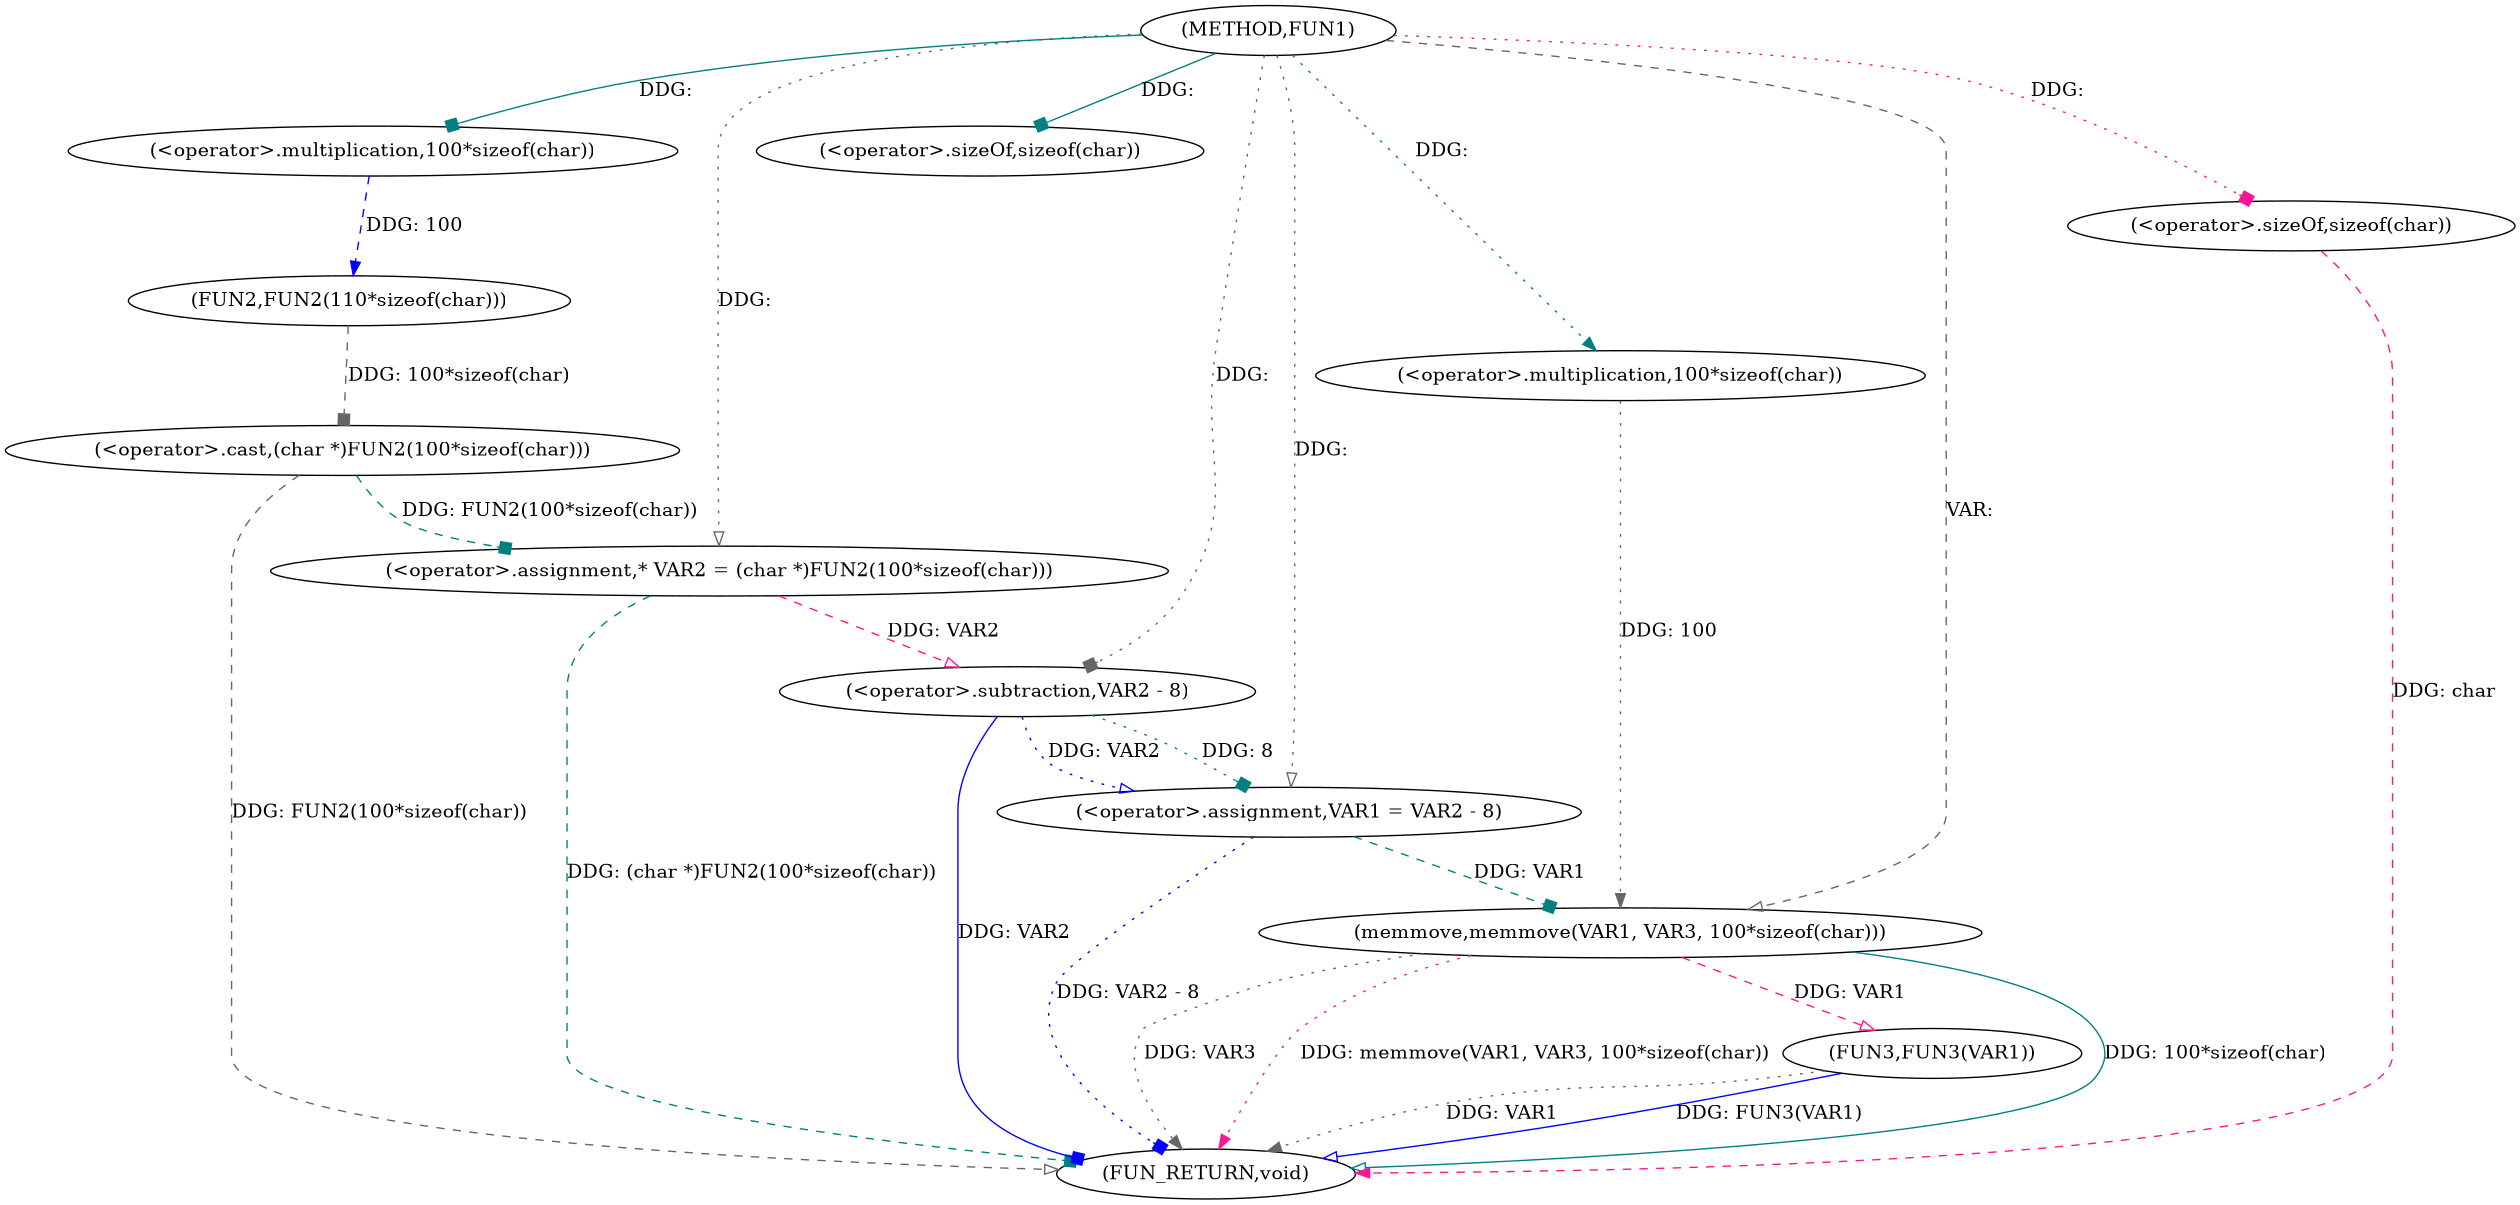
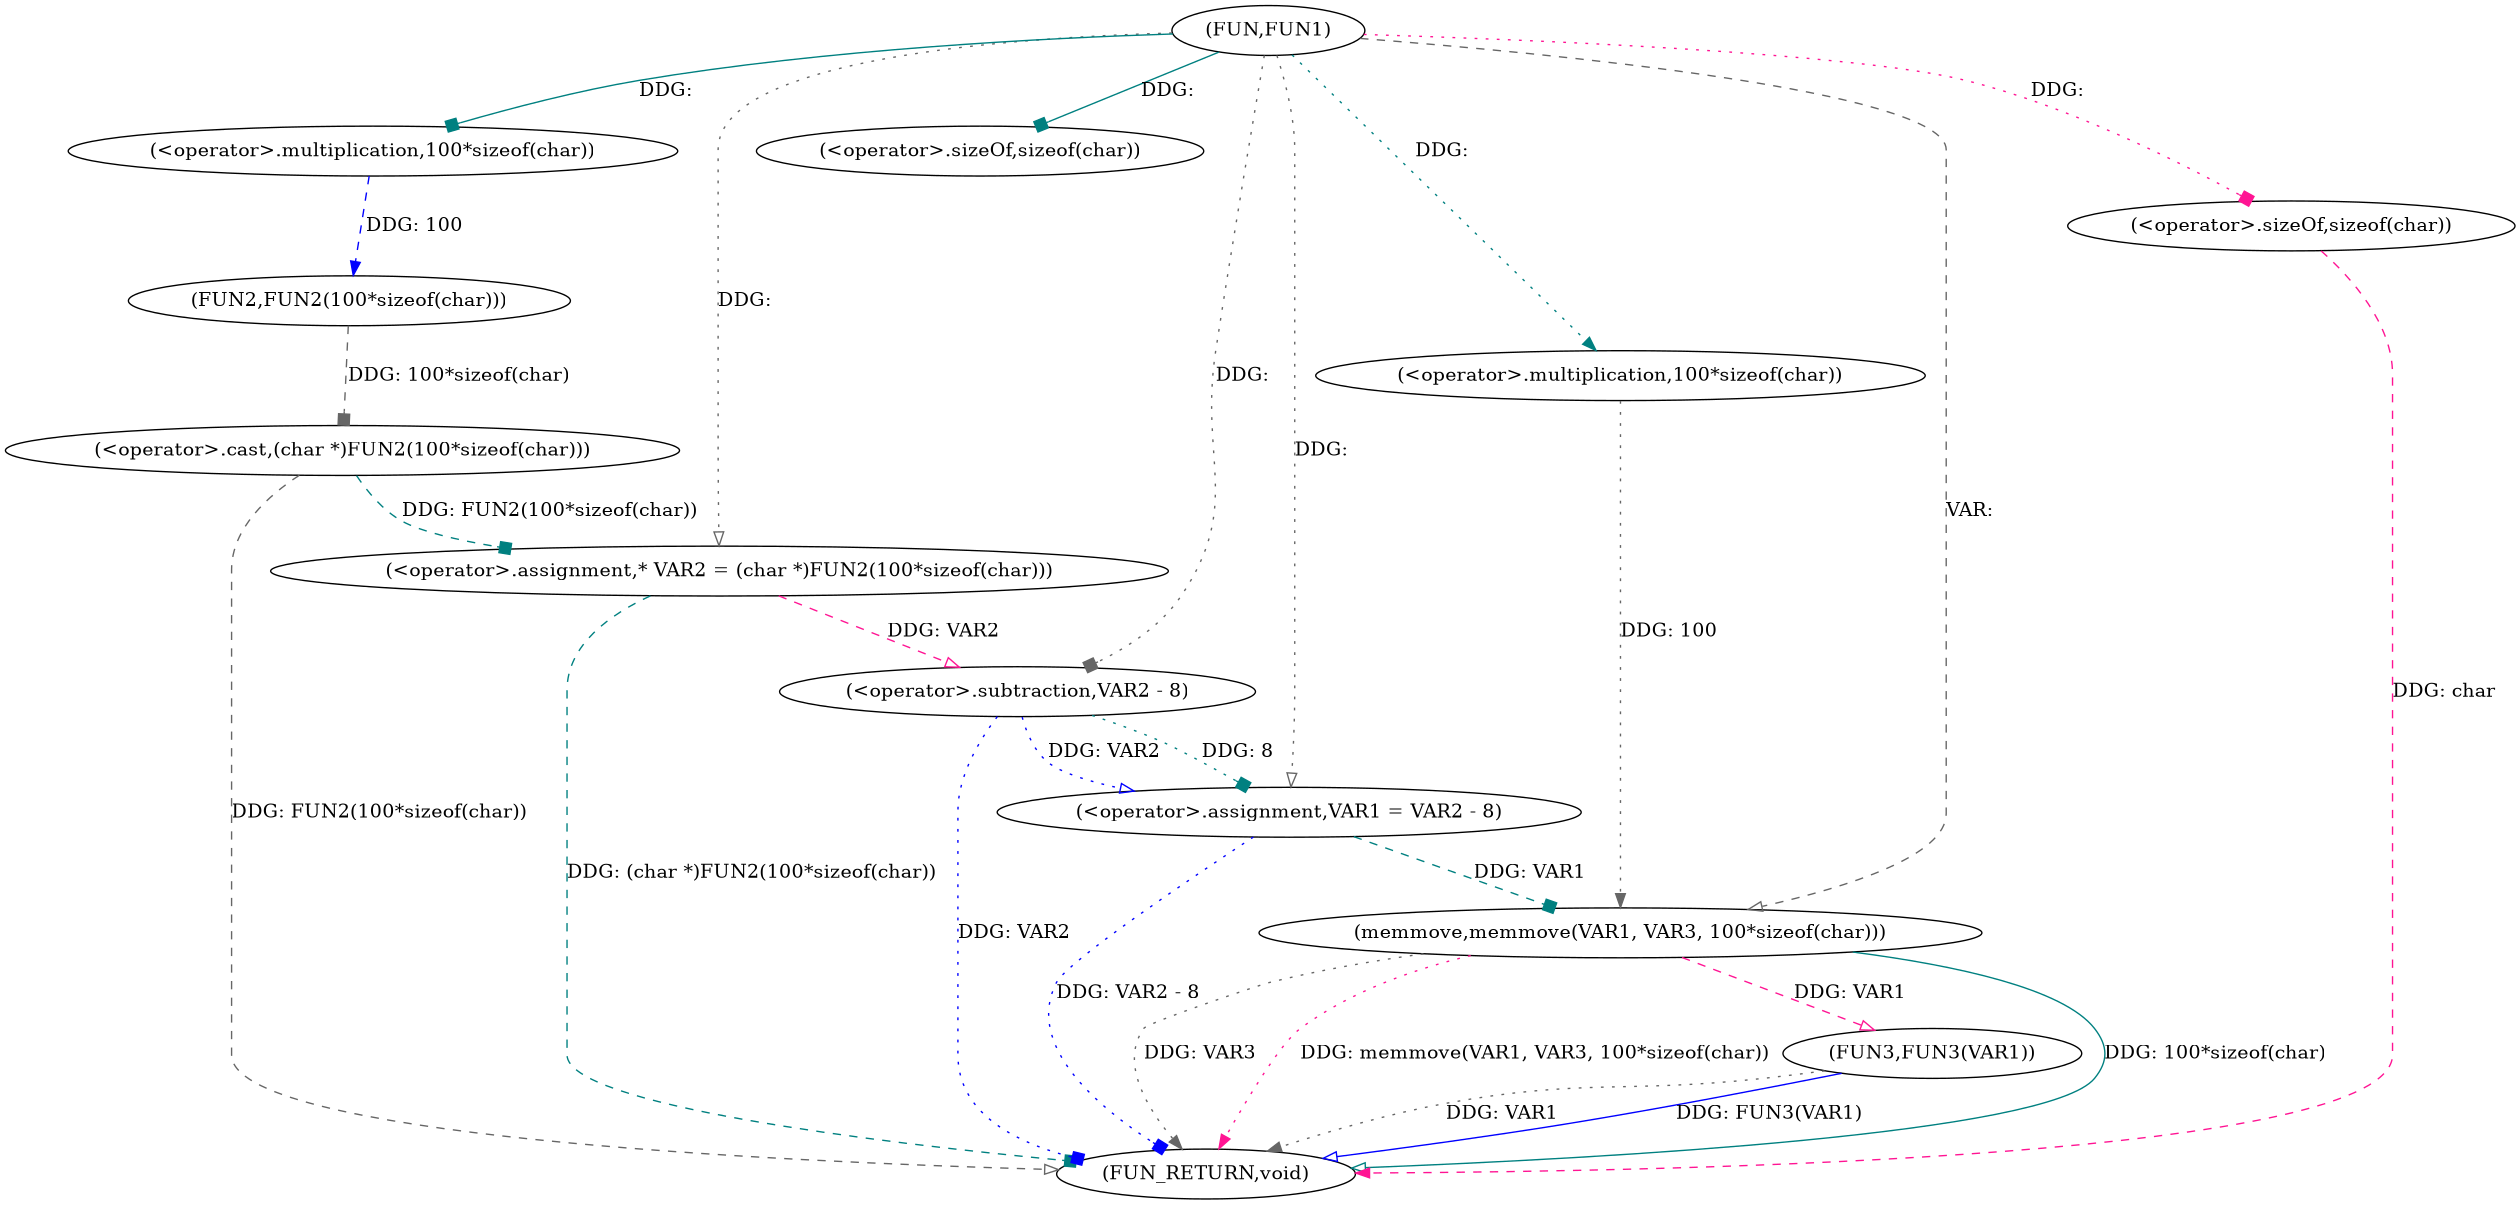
node "(METHOD,FUN1)": label "(METHOD,FUN1)" -> "(FUN,FUN1)"
node "(FUN2,FUN2(110*sizeof(char)))": label "(FUN2,FUN2(110*sizeof(char)))" -> "(FUN2,FUN2(100*sizeof(char)))"
edge "(<operator>.subtraction,VAR2 - 8)" -> "(FUN_RETURN,void)": style solid -> dotted
